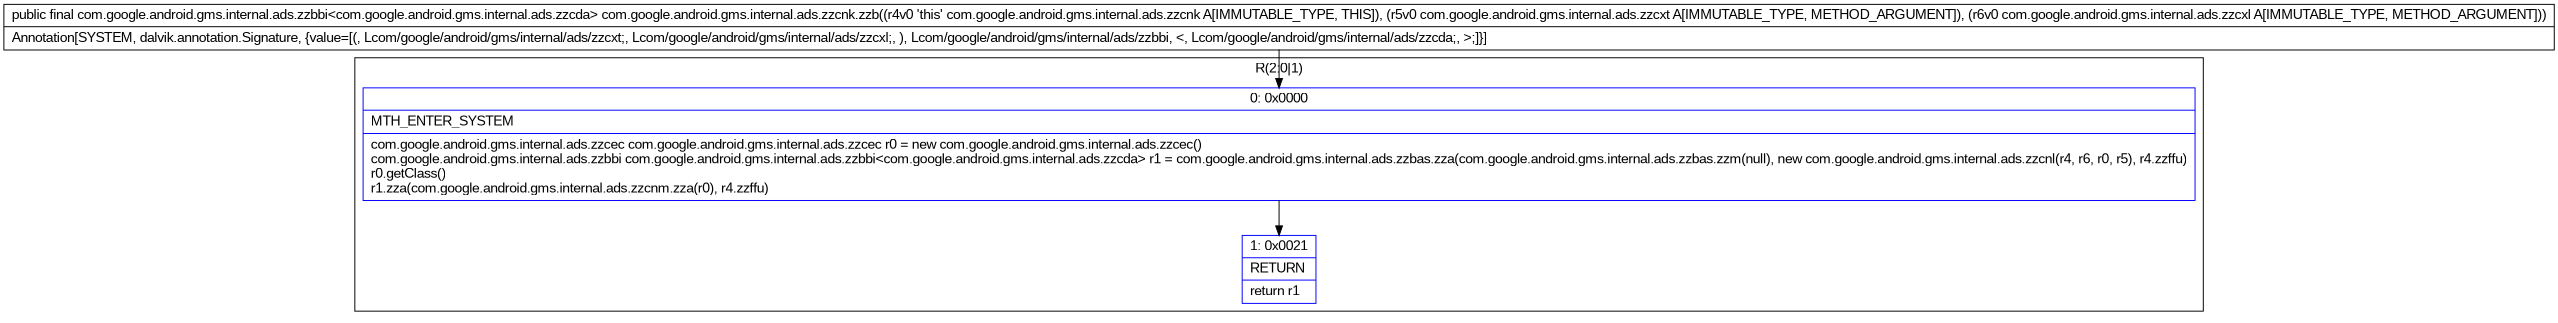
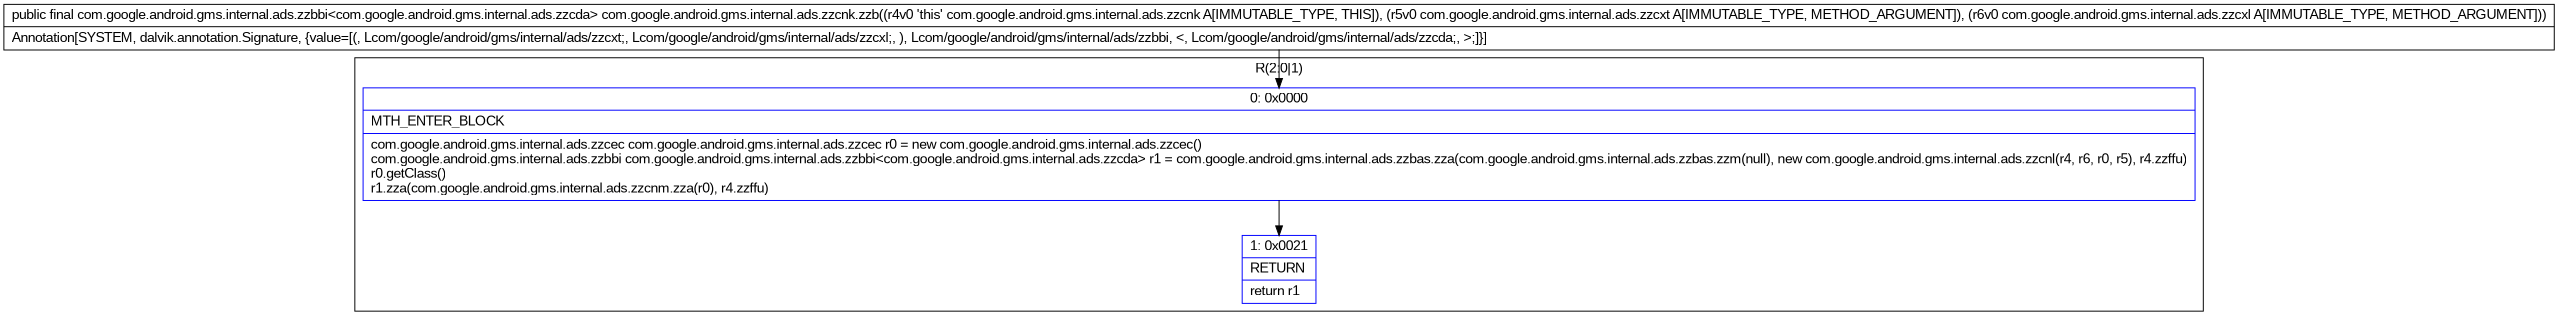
node "0: 0x0000": text "MTH_ENTER_SYSTEM" -> "MTH_ENTER_BLOCK"
